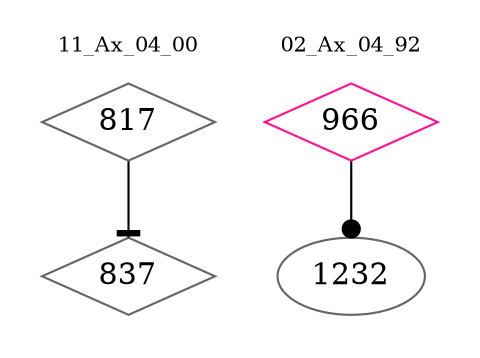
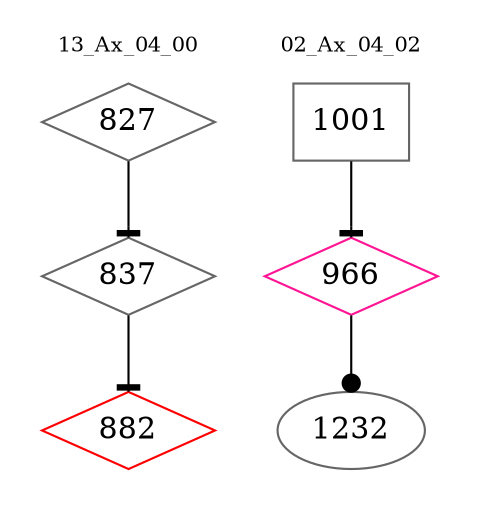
cluster "11_Ax_04_00": label "11_Ax_04_00" -> "13_Ax_04_00"
cluster "02_Ax_04_92": label "02_Ax_04_92" -> "02_Ax_04_02"
node "817": label "817" -> "827"
node "1001": added
node "882": added
